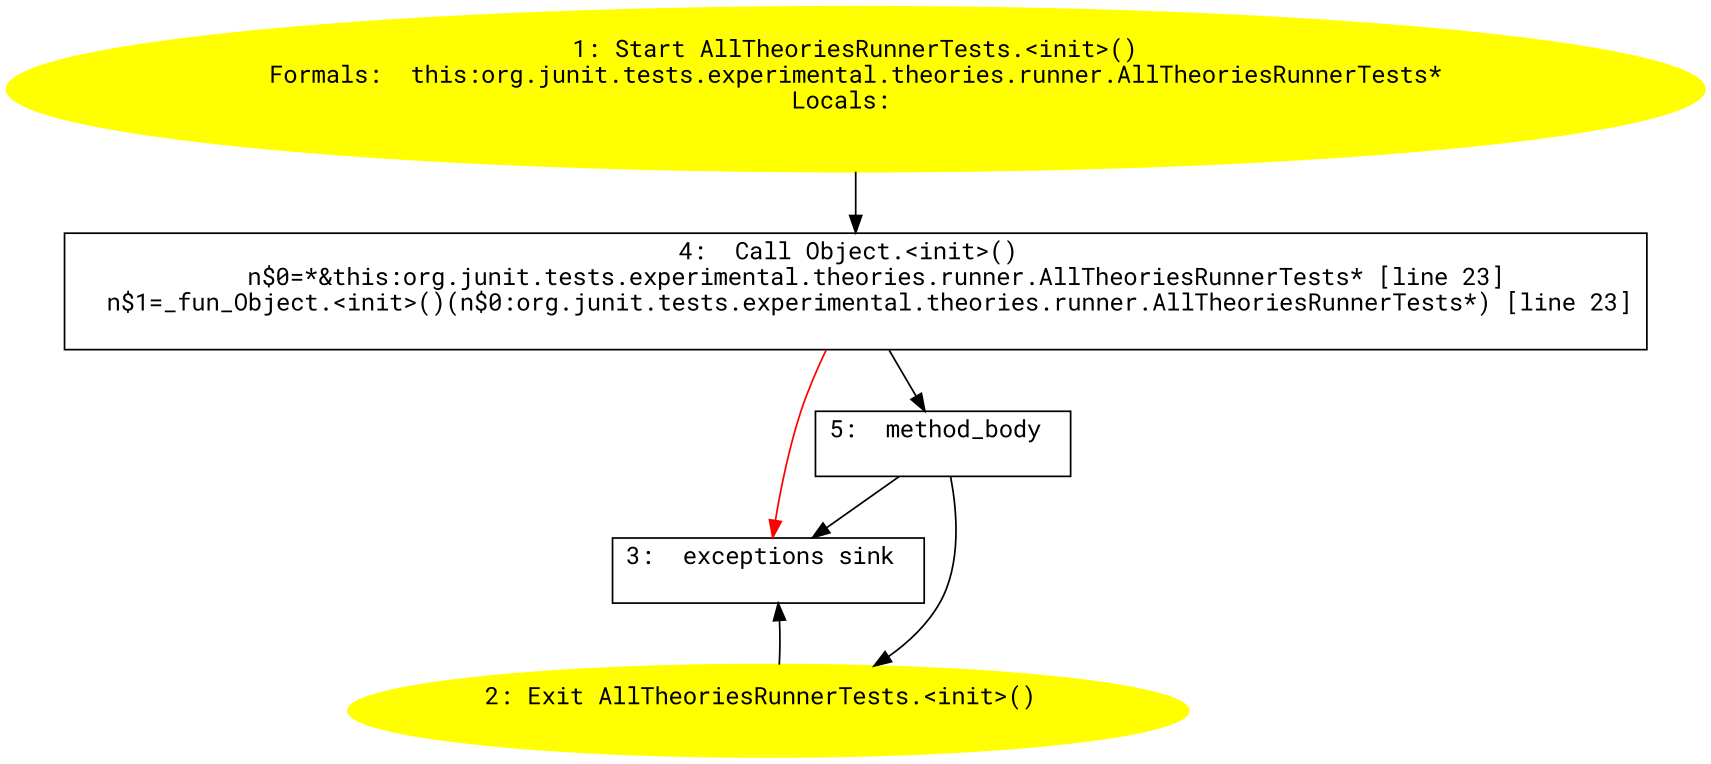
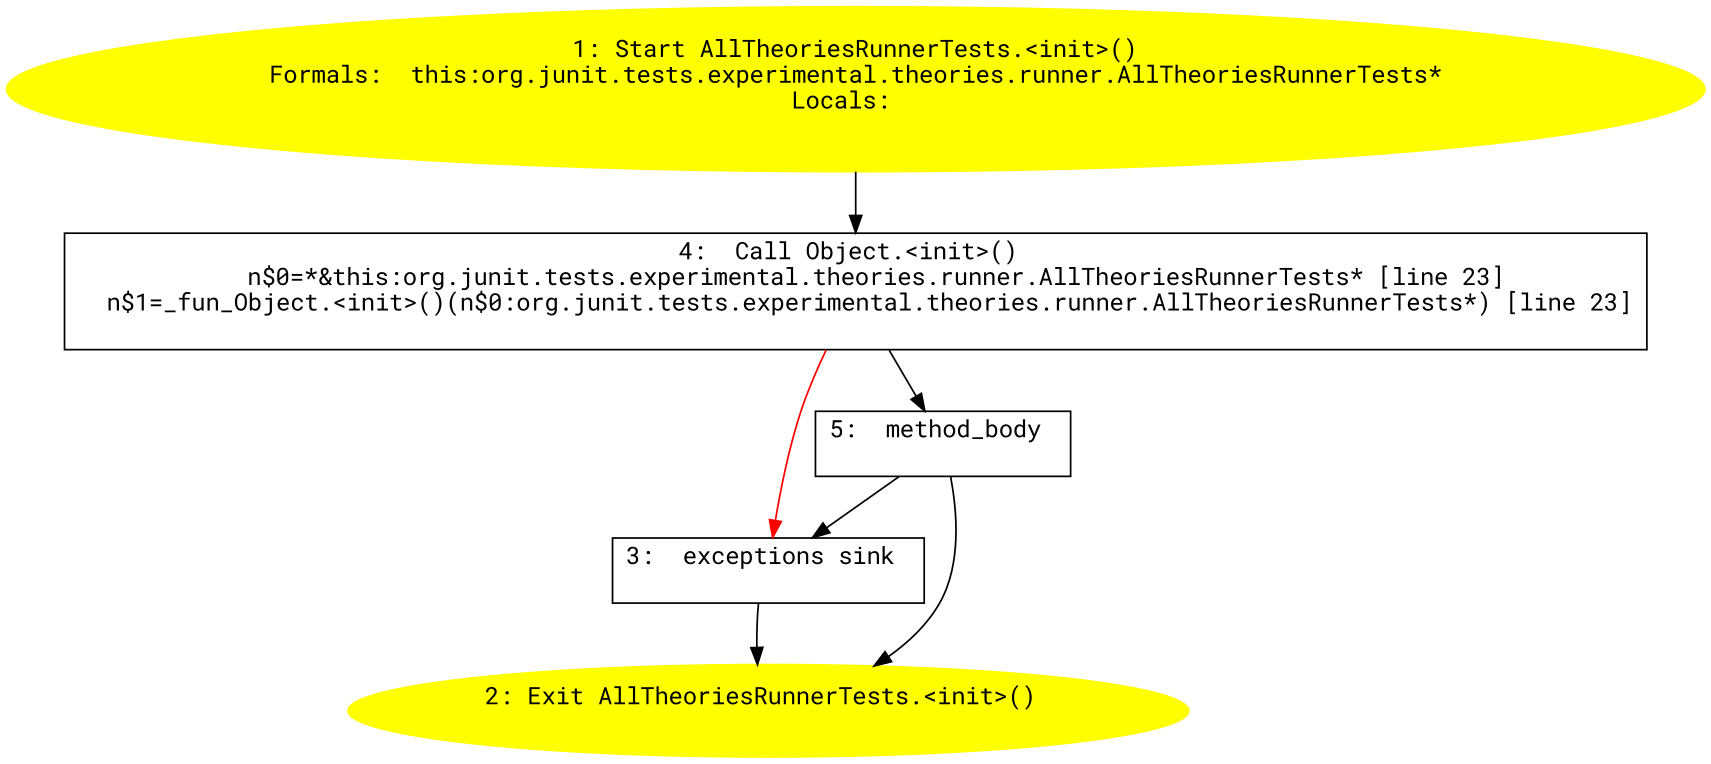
edge "2: Exit AllTheoriesRunnerTests.<init>()" -> "3:  exceptions sink": reversed
